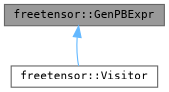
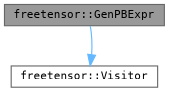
edge "freetensor::Visitor" -> "freetensor::GenPBExpr": reversed
